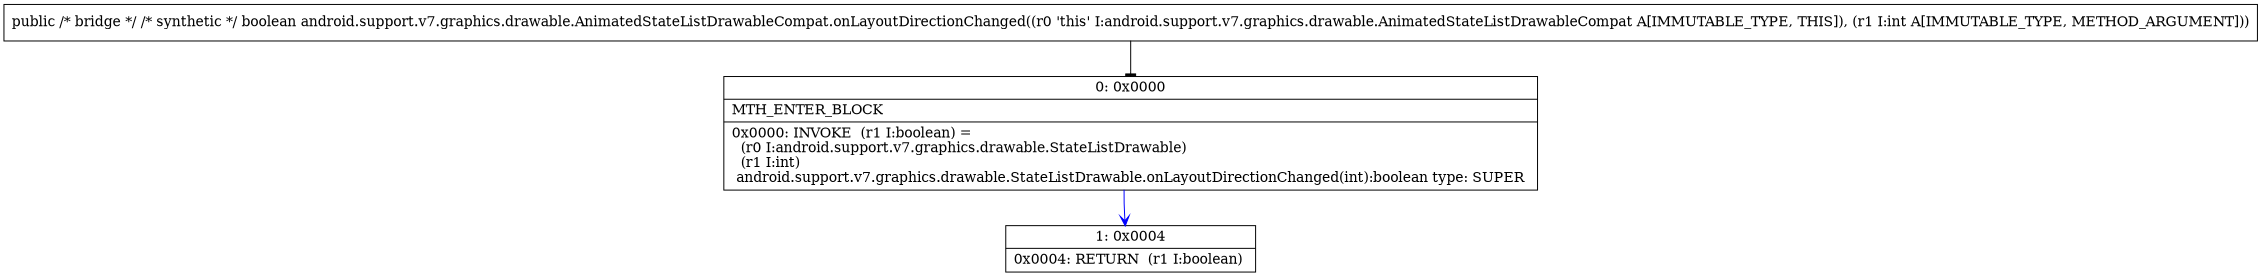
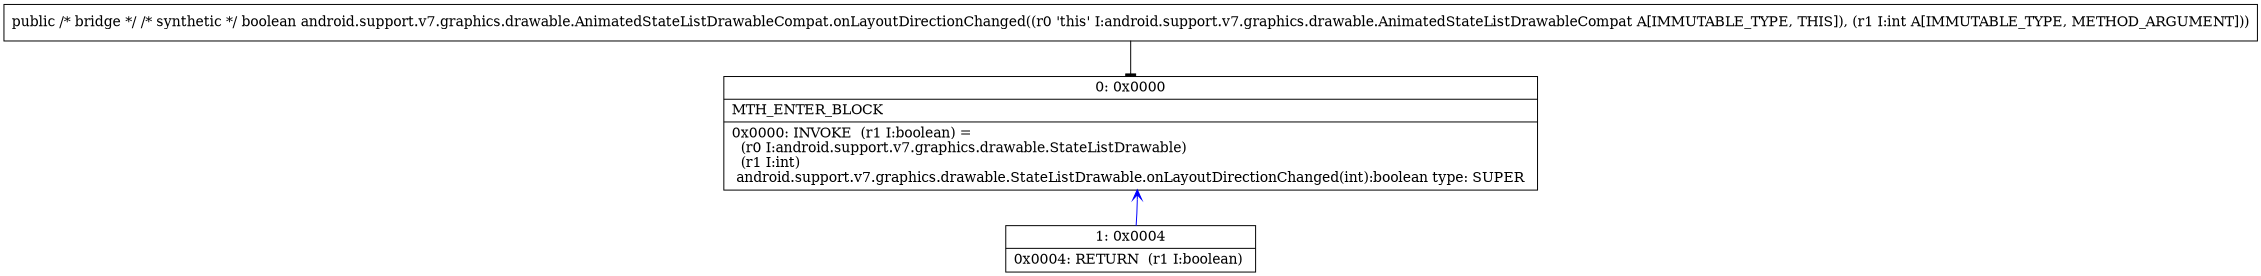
edge "0: 0x0000" -> "1: 0x0004": reversed
